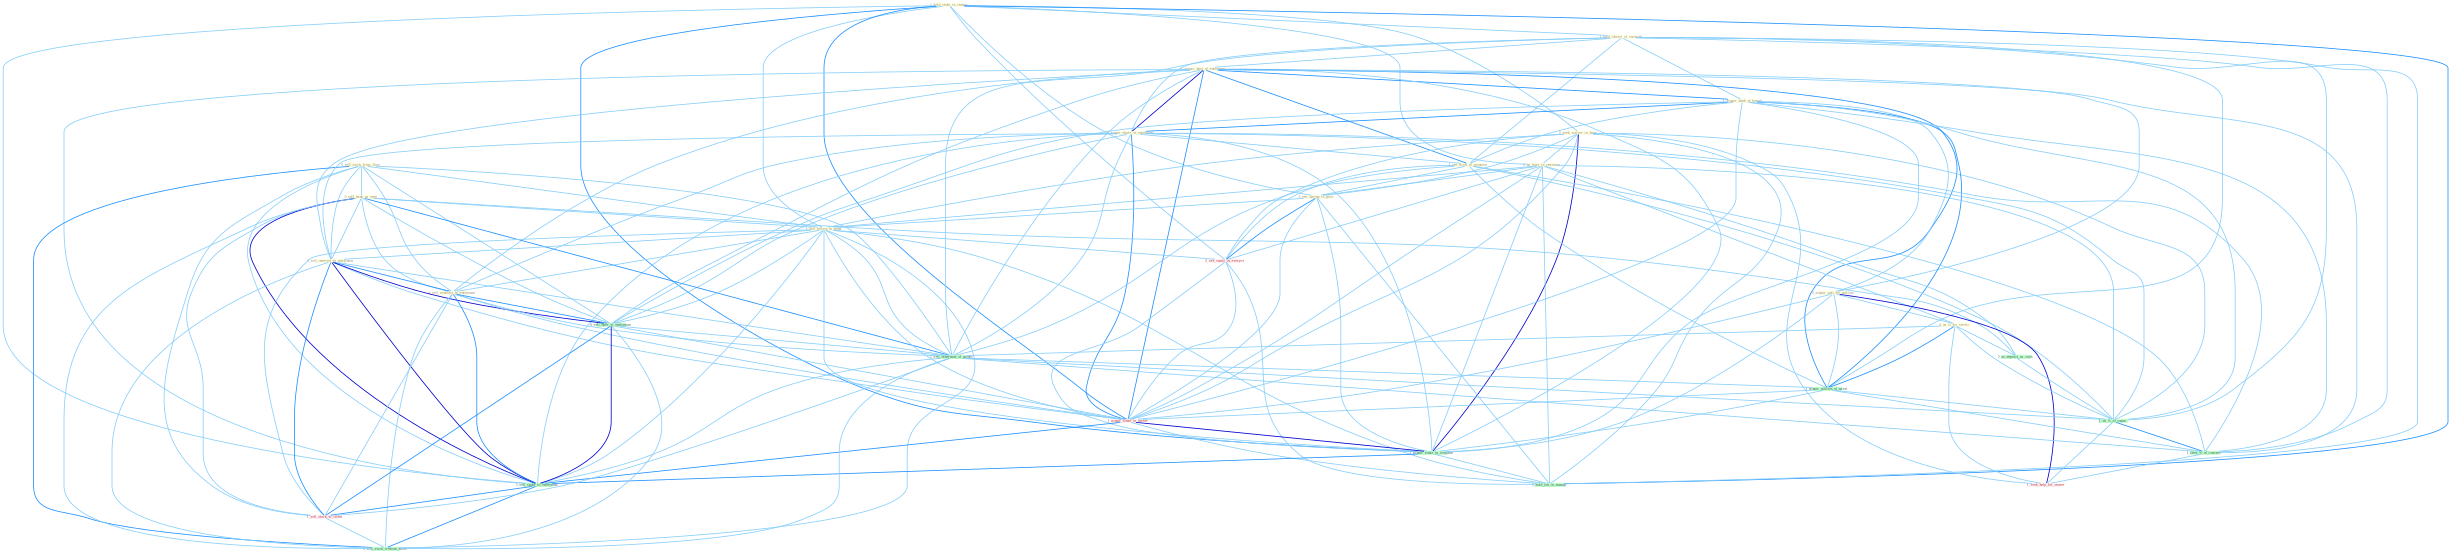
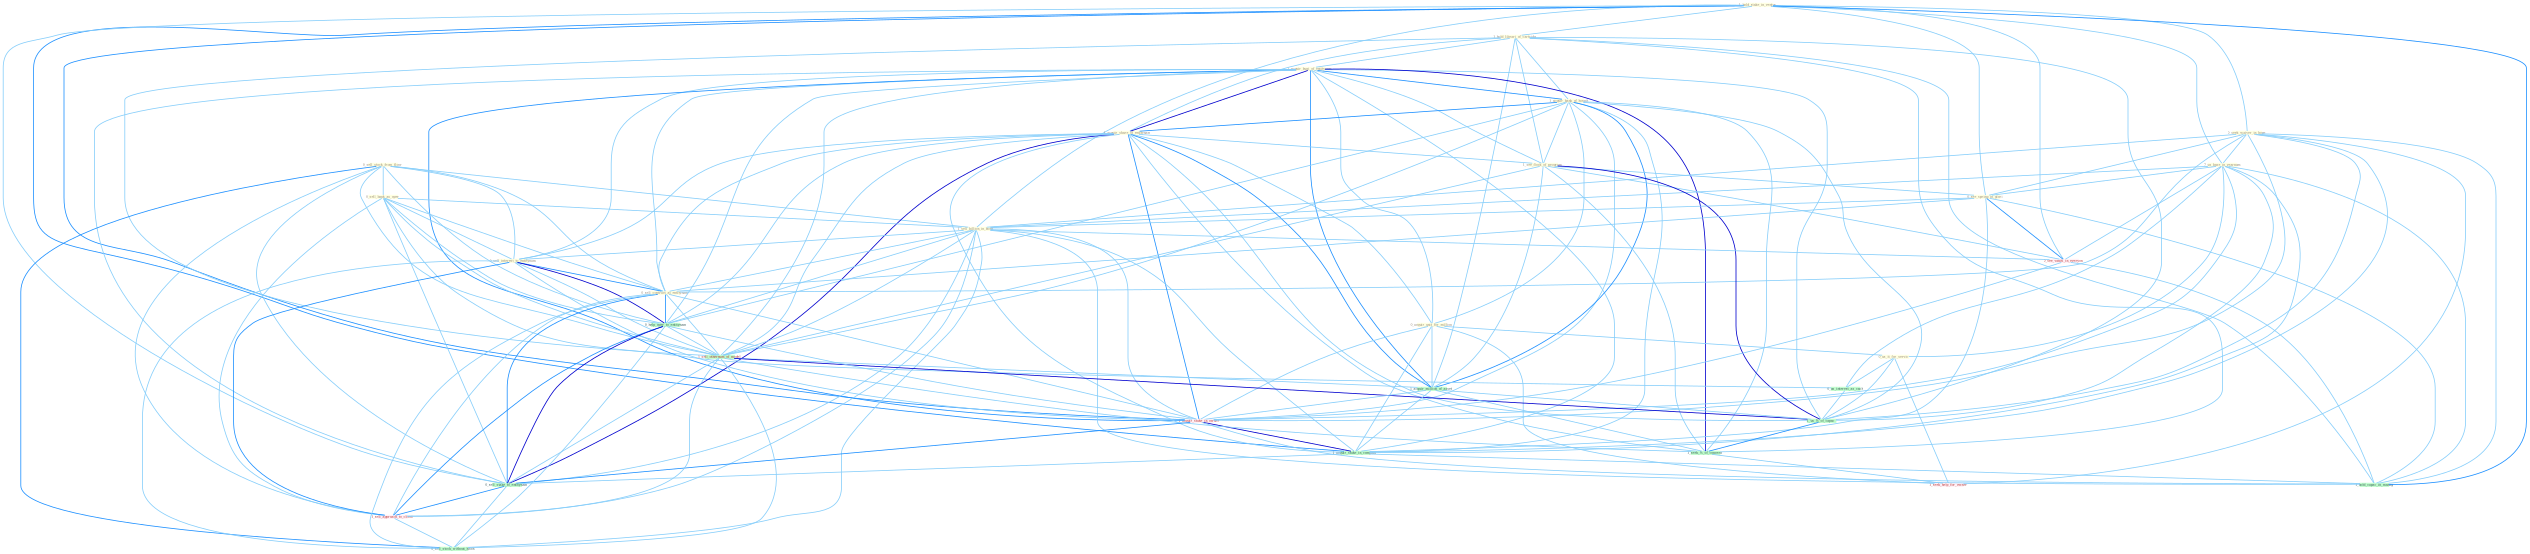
edge "1_acquir_busi_of_entitynam" -- "1_seek_%_of_concern": color #87cefa -> #0000cd
edge "1_acquir_busi_of_entitynam" -- "1_see_flock_of_program": color #1e90ff -> #87cefa
edge "0_seek_waiver_in_hope" -- "0_see_vaniti_in_everyon": now "0_seek_waiver_in_hope" -- "0_sell_contract_at_entitynam"
node "0_us_base_in_yearnum": label "0_us_base_in_yearnum" -> "7_us_base_in_yearnum"
edge "1_acquir_share_of_entitynam" -- "0_acquir_unit_for_million": added
edge "1_acquir_share_of_entitynam" -- "0_sell_stake_to_entitynam": color #87cefa -> #0000cd
edge "1_see_flock_of_program" -- "1_us_%_of_capac": color #87cefa -> #0000cd
edge "0_sell_bank_as_oper" -- "1_sell_othernum_of_model": color #1e90ff -> #87cefa
edge "0_seek_waiver_in_hope" -- "1_acquir_stake_in_compani": color #0000cd -> #87cefa
node "0_sell_oper_to_entitynam": label "0_sell_oper_to_entitynam" -> "0_help_oper_to_entitynam"
edge "0_see_spring_in_glori" -- "1_acquir_stake_in_owner": now "0_see_spring_in_glori" -- "0_sell_contract_at_entitynam"
edge "0_us_it_for_servic" -- "1_sell_othernum_of_model": now "1_acquir_bank_of_hospit" -- "1_sell_othernum_of_model"
edge "0_sell_bank_as_oper" -- "0_sell_stake_to_entitynam": color #0000cd -> #87cefa
node "1_sell_othernum_of_model": fontcolor #2f4f4f -> #b22222
node "0_us_deposit_as_cach": label "0_us_deposit_as_cach" -> "0_us_interest_as_cach"
edge "0_us_it_for_servic" -- "1_acquir_million_of_asset": now "1_acquir_share_of_entitynam" -- "1_acquir_million_of_asset"
edge "0_acquir_unit_for_million" -- "1_seek_help_for_owner": color #0000cd -> #87cefa
edge "0_sell_interest_to_entitynam" -- "0_sell_stake_to_entitynam": removed
edge "1_sell_othernum_of_model" -- "1_us_%_of_capac": color #87cefa -> #0000cd
edge "0_see_vaniti_in_everyon" -- "1_acquir_stake_in_compani": removed
edge "0_sell_bank_as_oper" -- "0_sell_stock_without_hitch": removed
edge "1_us_%_of_capac" -- "1_seek_help_for_owner": now "1_us_%_of_capac" -- "1_acquir_busi_of_entitynam"
edge "1_acquir_stake_in_compani" -- "0_sell_stake_to_entitynam": color #1e90ff -> #87cefa
node "1_hold_job_in_manag": label "1_hold_job_in_manag" -> "1_hold_capac_in_manag"
node "1_sell_stock_to_client": label "1_sell_stock_to_client" -> "1_sell_approach_to_client"
edge "0_sell_stake_to_entitynam" -- "0_sell_stock_without_hitch": color #1e90ff -> #87cefa
